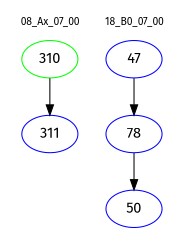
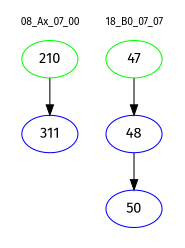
cluster "18_B0_07_00": label "18_B0_07_00" -> "18_B0_07_07"
node "310": label "310" -> "210"
node "47": color blue -> green
node "78": label "78" -> "48"
